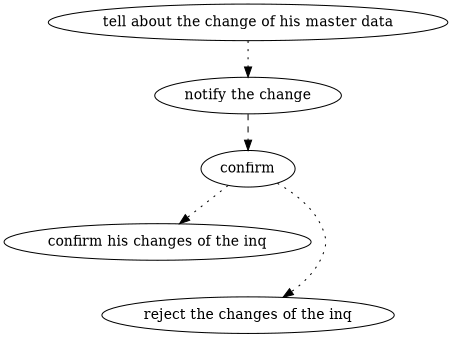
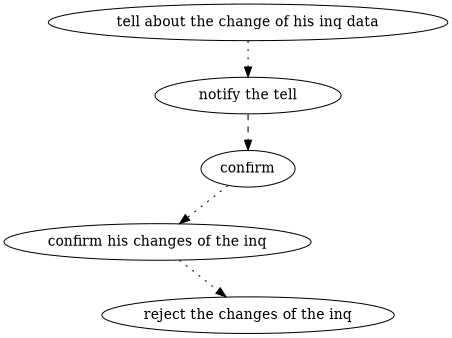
node "tell about the change of his master data": label "tell about the change of his master data" -> "tell about the change of his inq data"
node "notify the change": label "notify the change" -> "notify the tell"
edge "confirm" -> "reject the changes of the inq": now "confirm his changes of the inq" -> "reject the changes of the inq"
